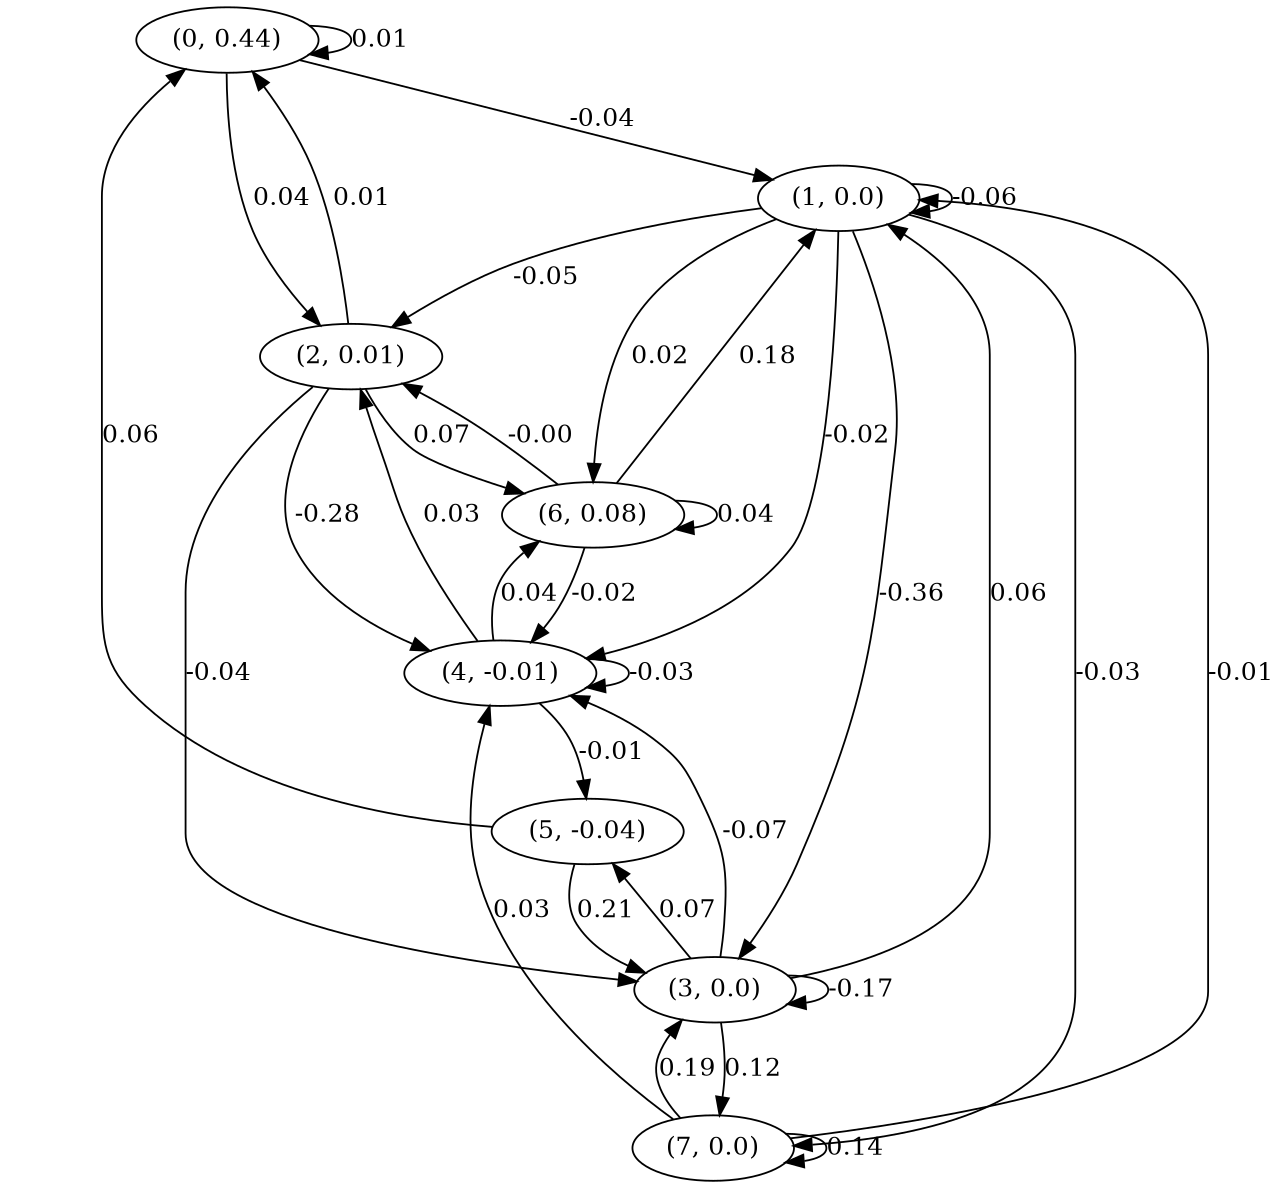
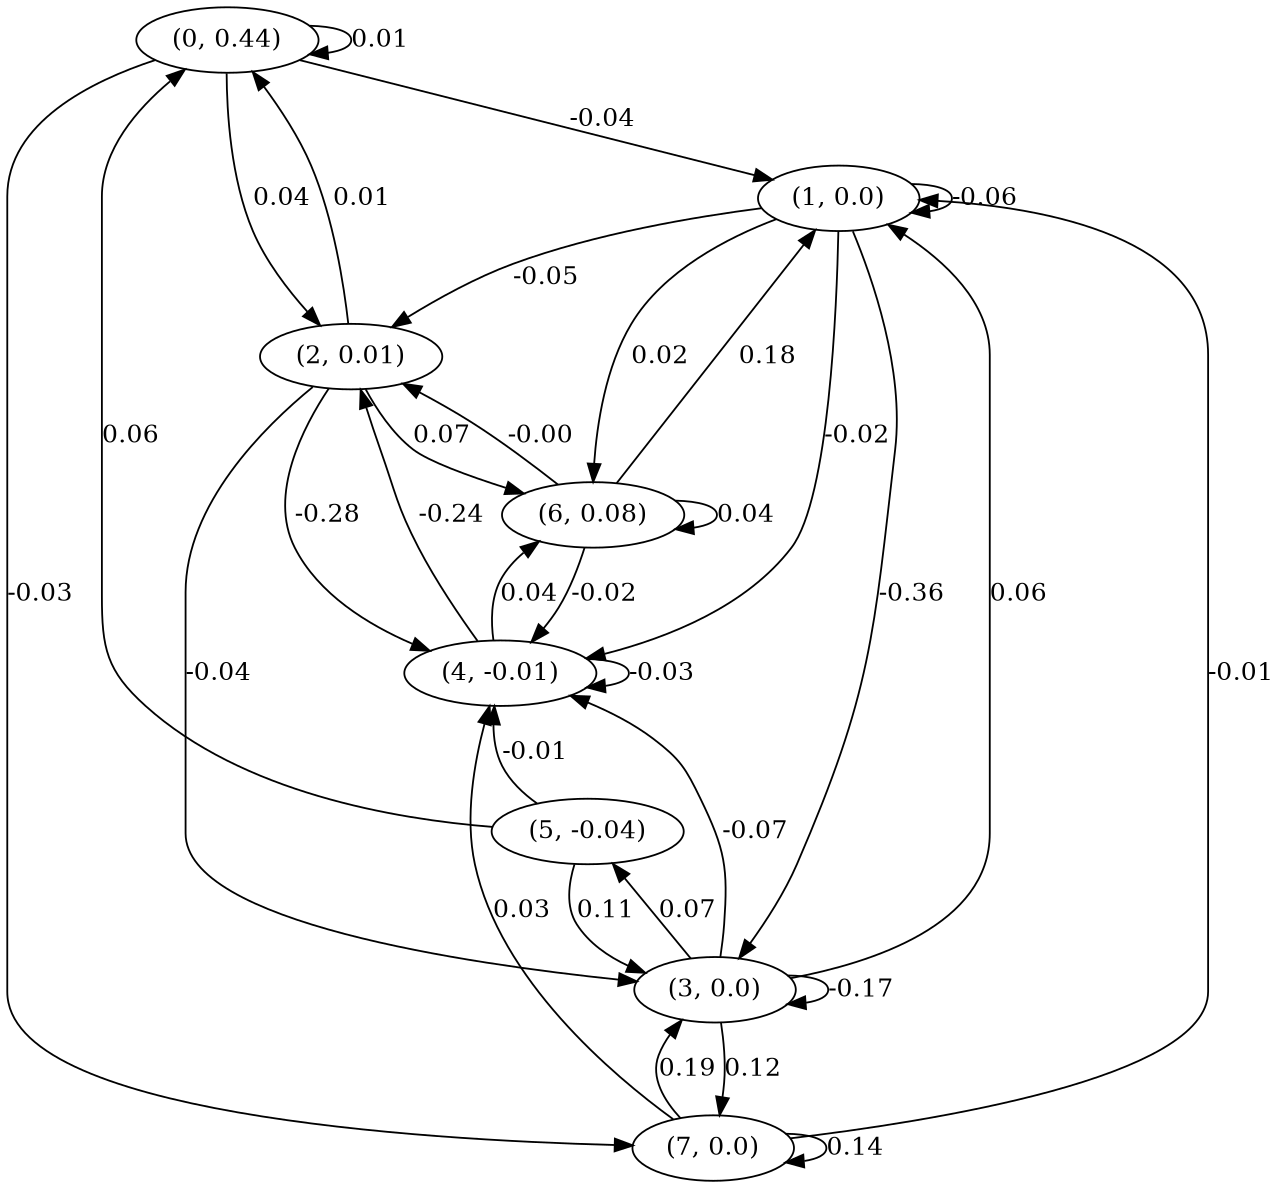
edge "(4, -0.01)" -> "(2, 0.01)": label "0.03" -> "-0.24"
edge "(1, 0.0)" -> "(7, 0.0)": now "(0, 0.44)" -> "(7, 0.0)"
edge "(4, -0.01)" -> "(5, -0.04)": reversed
edge "(5, -0.04)" -> "(3, 0.0)": label "0.21" -> "0.11"
